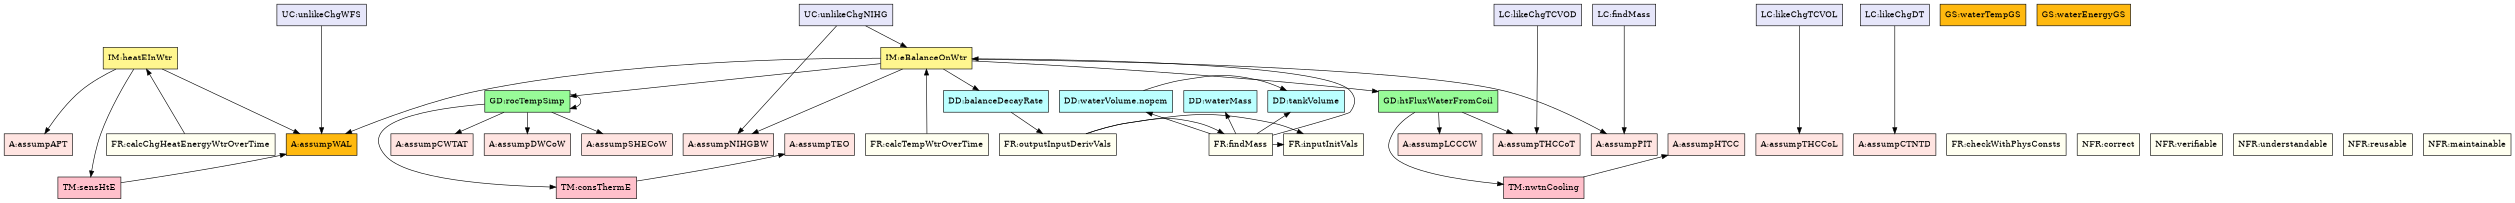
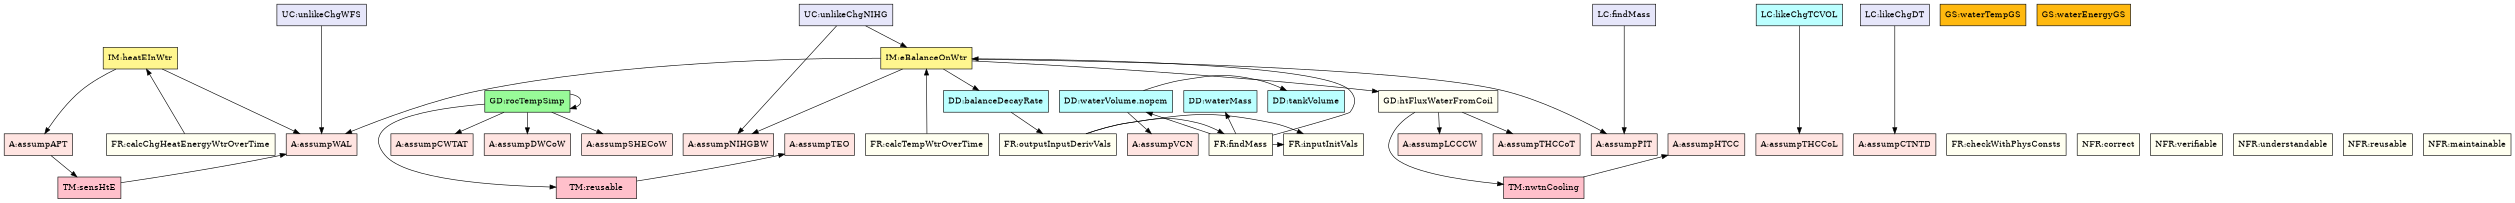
node "LC:likeChgTCVOD": removed
node "LC:likeChgTCVOL": fillcolor lavender -> paleturquoise1
edge "IM:eBalanceOnWtr" -> "GD:rocTempSimp": removed
node "GD:htFluxWaterFromCoil": fillcolor palegreen -> ivory
edge "IM:heatEInWtr" -> "TM:sensHtE": now "A:assumpAPT" -> "TM:sensHtE"
edge "FR:findMass" -> "DD:tankVolume": removed
node "A:assumpWAL": fillcolor darkgoldenrod1 -> mistyrose
node "A:assumpVCN": added
node "TM:consThermE": label "TM:consThermE" -> "TM:reusable"
